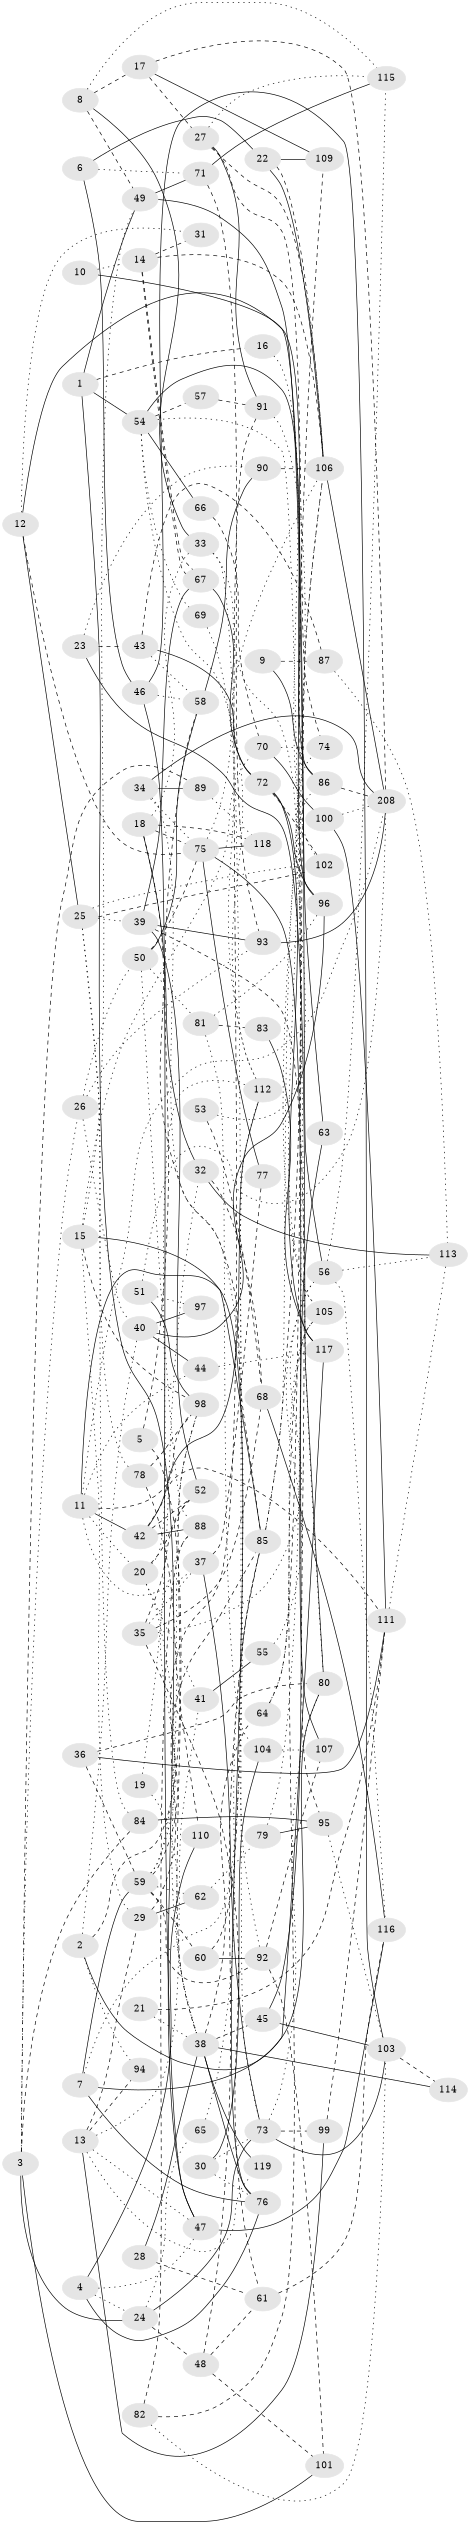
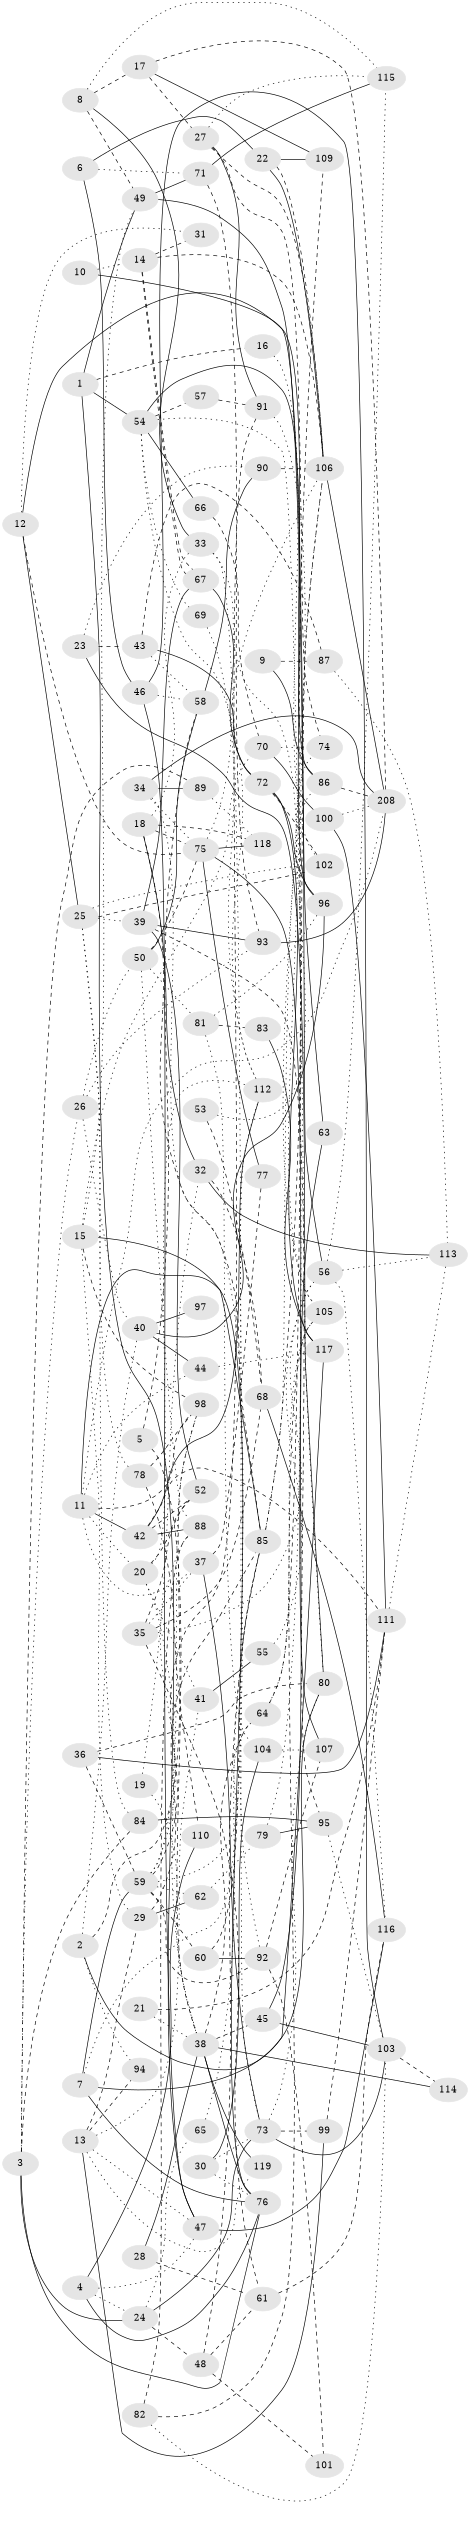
node "51": removed
edge "64" -- "59": added
edge "3" -- "101": now "3" -- "76"
